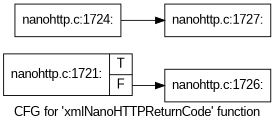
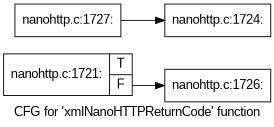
edge "nanohttp.c:1724:" -> "nanohttp.c:1727:": reversed
